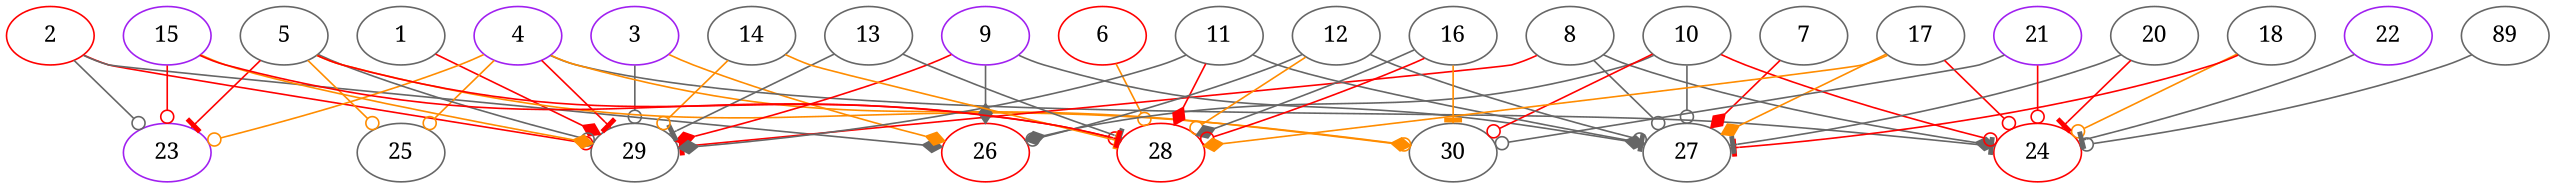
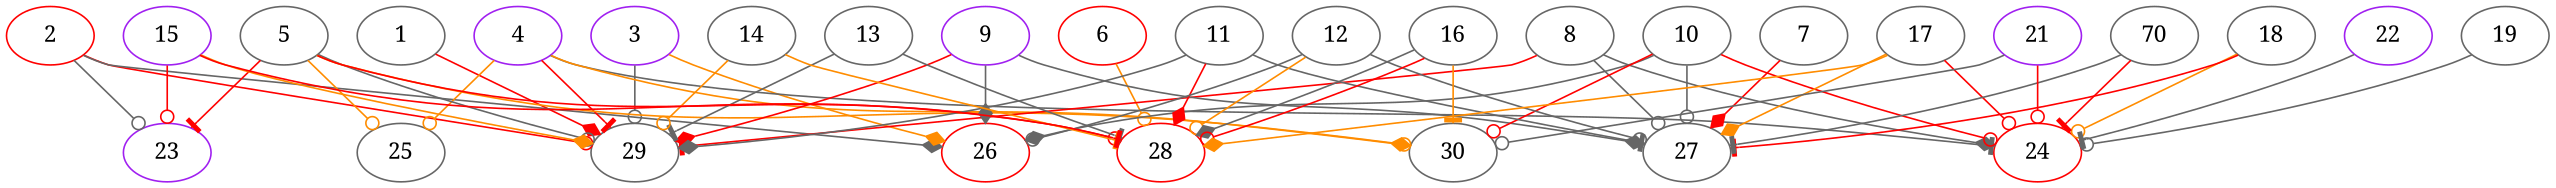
node "20": label "20" -> "70"
node "89": label "89" -> "19"
edge "4" -> "23": removed
